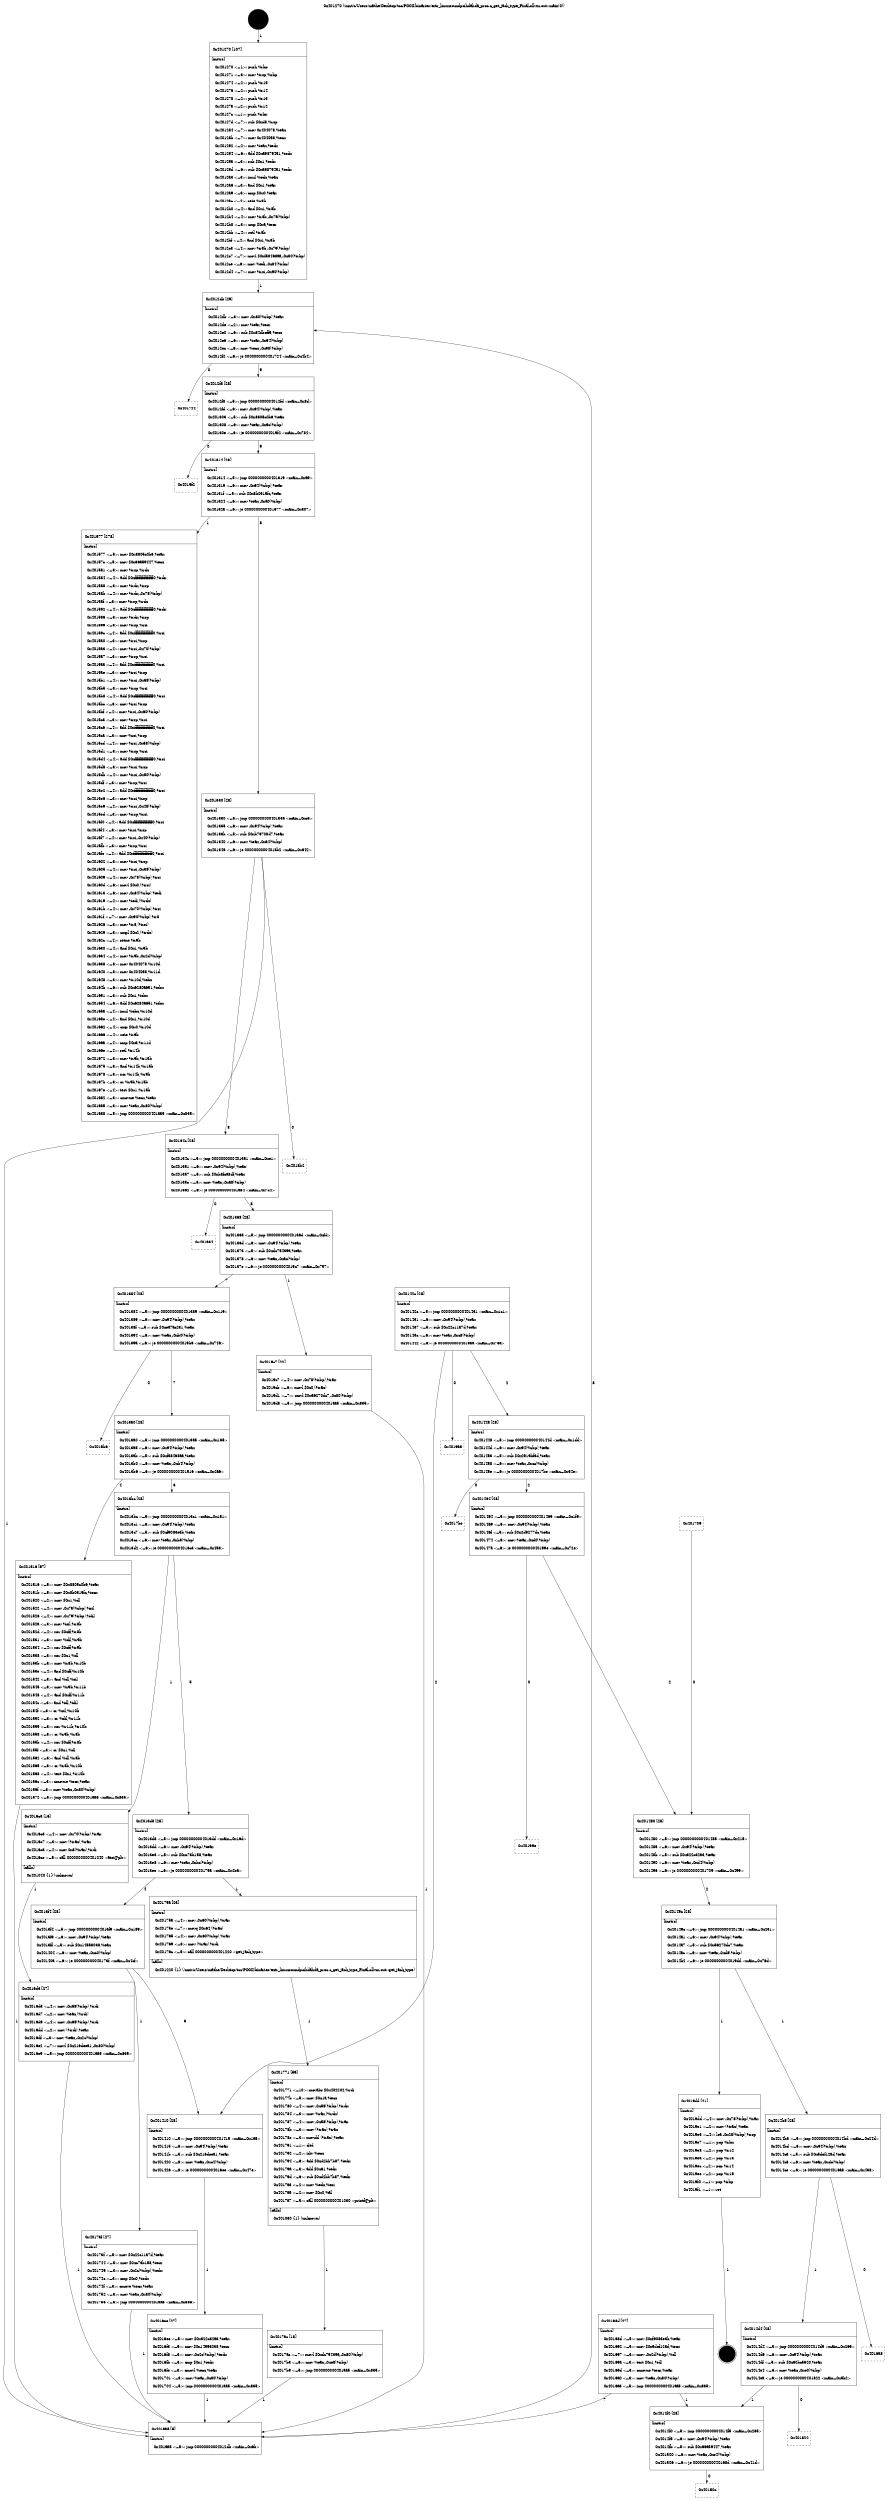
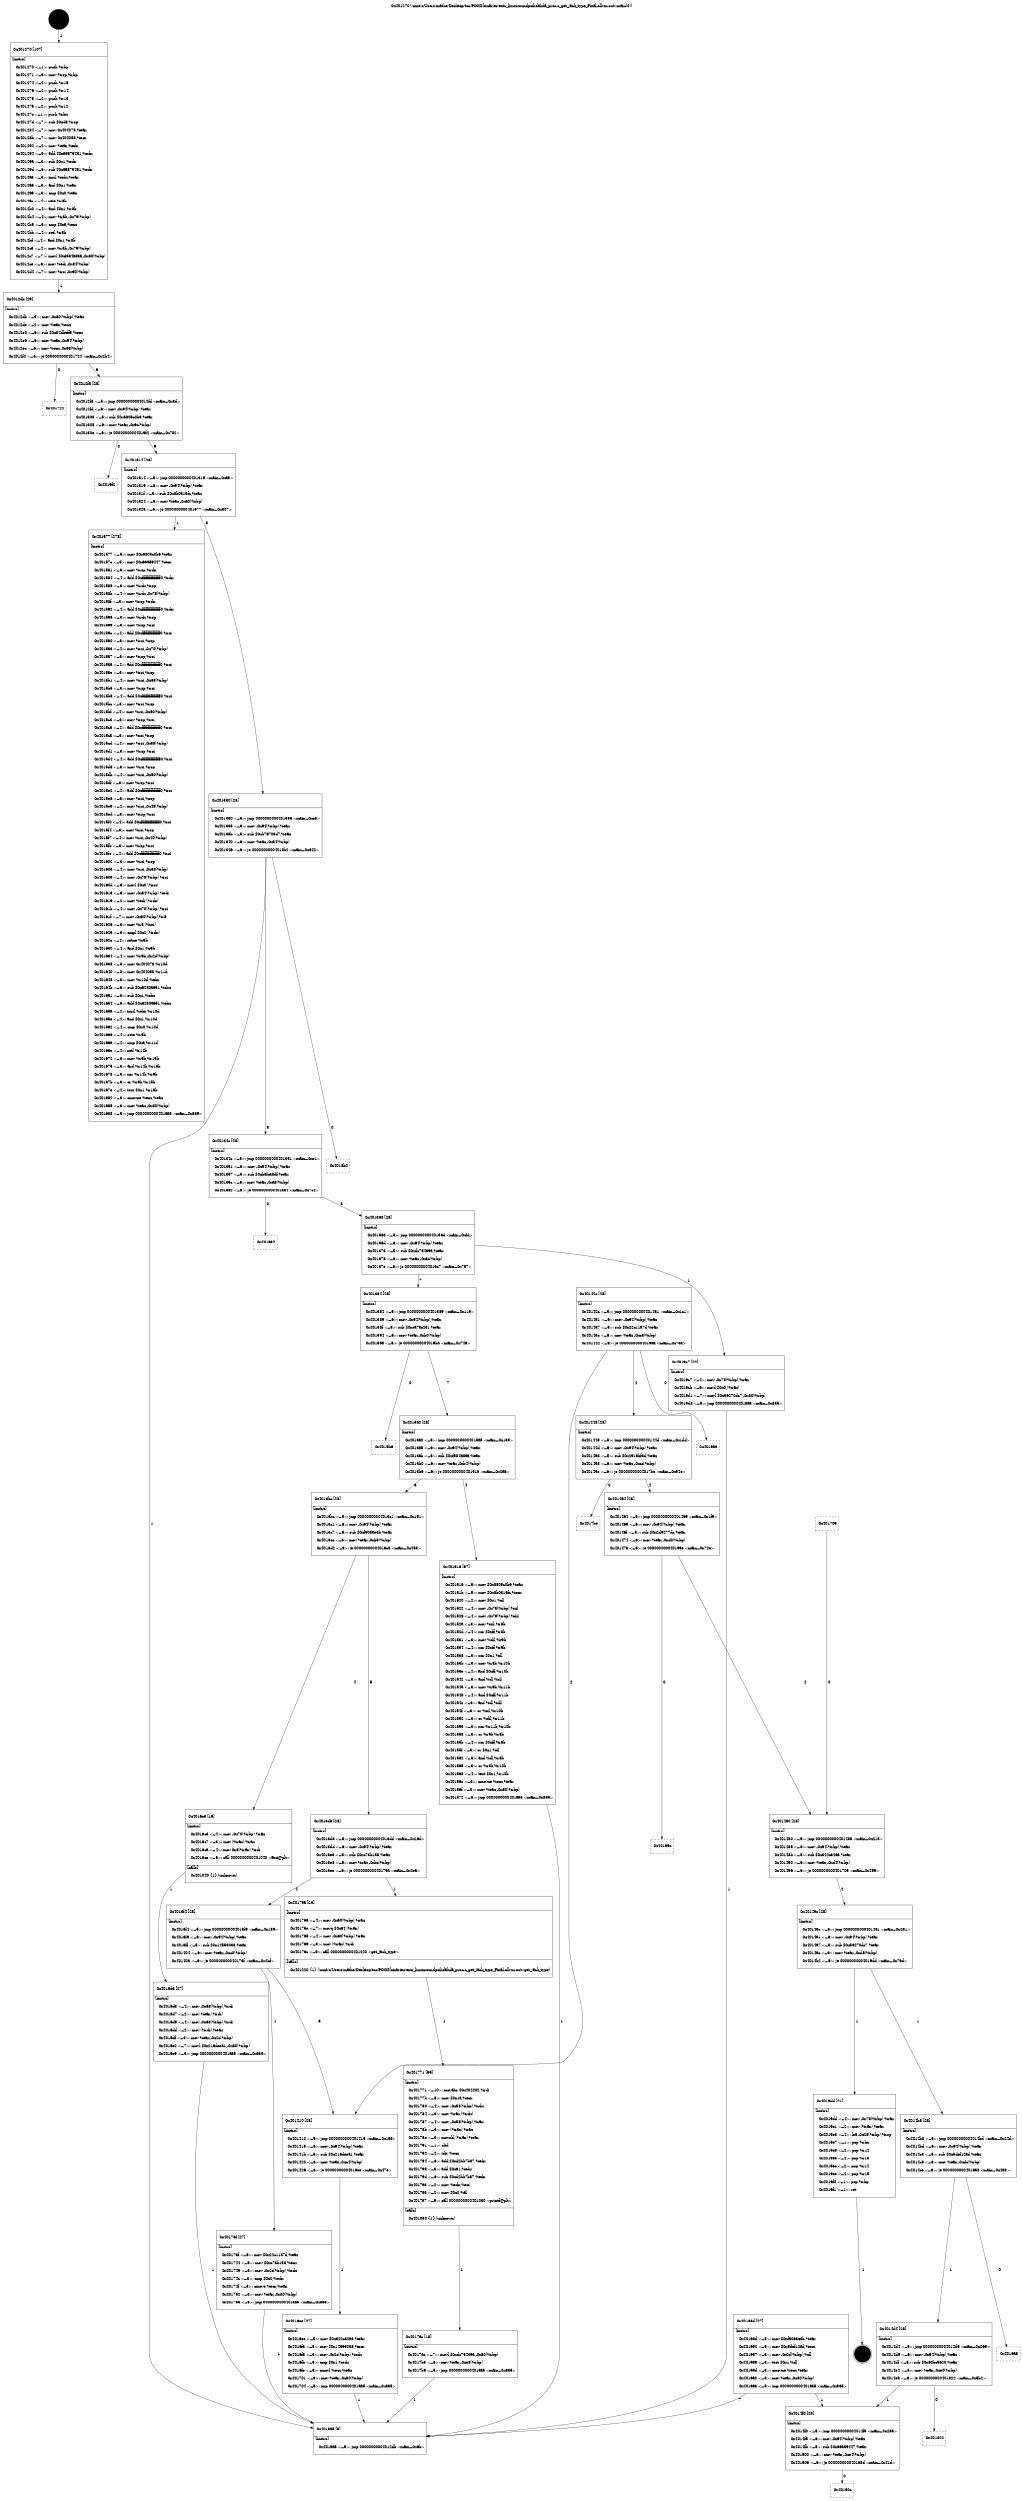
edge "0x401aa5 [5]" -> "0x4012db [29]": removed, label "8"
edge "0x4013bc [28]" -> "0x4016c3 [16]": label " 1" -> " 4"
